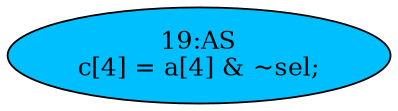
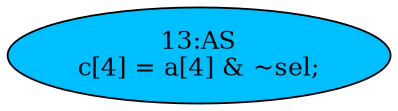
node "19:AS c[4] = a[4] & ~sel;": label "19:AS c[4] = a[4] & ~sel;" -> "13:AS c[4] = a[4] & ~sel;"
